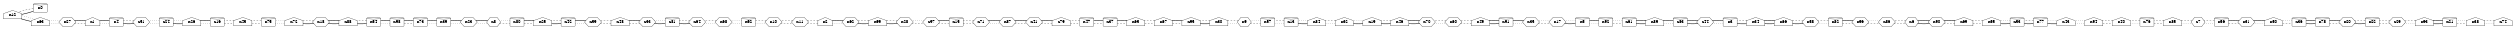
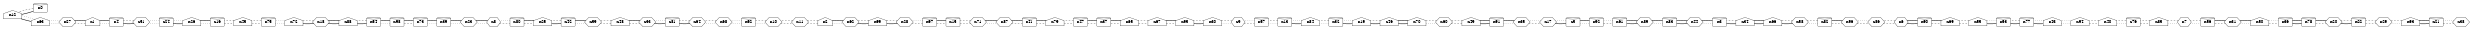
node "n97": shape hexagon -> cylinder
node "n41": shape hexagon -> cylinder
node "n32": shape house -> cylinder
node "n70": shape hexagon -> house
node "n89": shape house -> hexagon
node "n90": shape hexagon -> cylinder
node "n38": shape house -> hexagon
node "n74": removed
